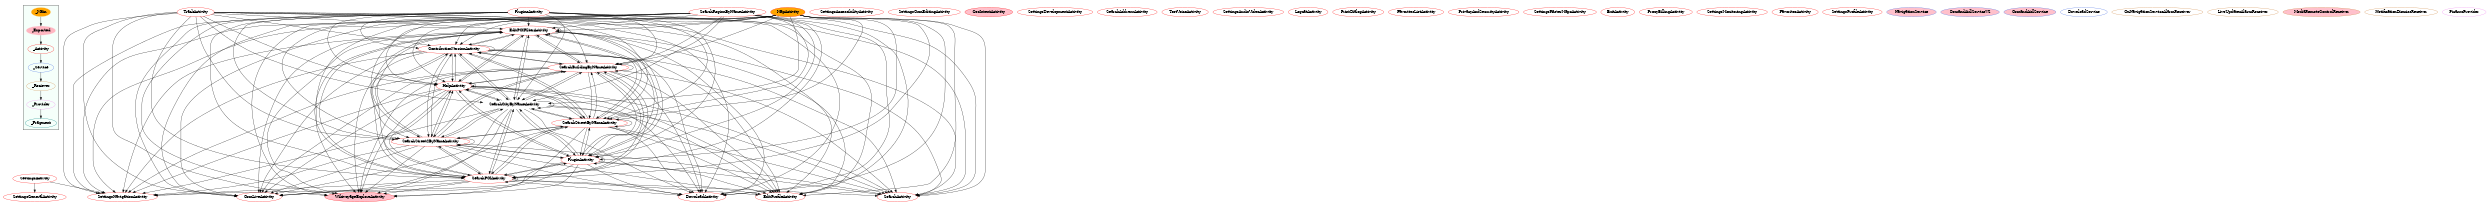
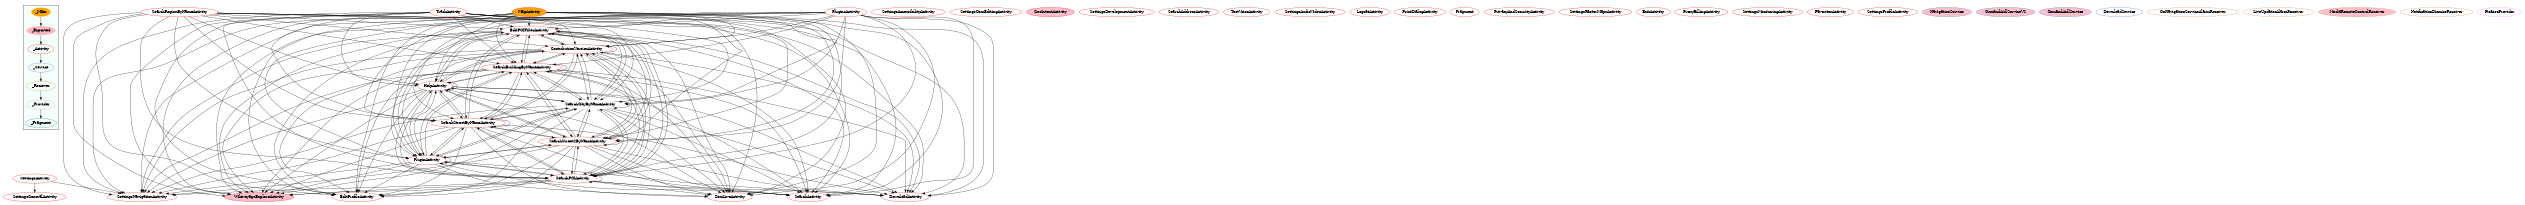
node "FavoritesListActivity": label "FavoritesListActivity" -> "Fragment"
edge "PluginsActivity" -> "HelpActivity": removed
edge "SearchStreetByNameActivity" -> "SettingsNavigationActivity": added
